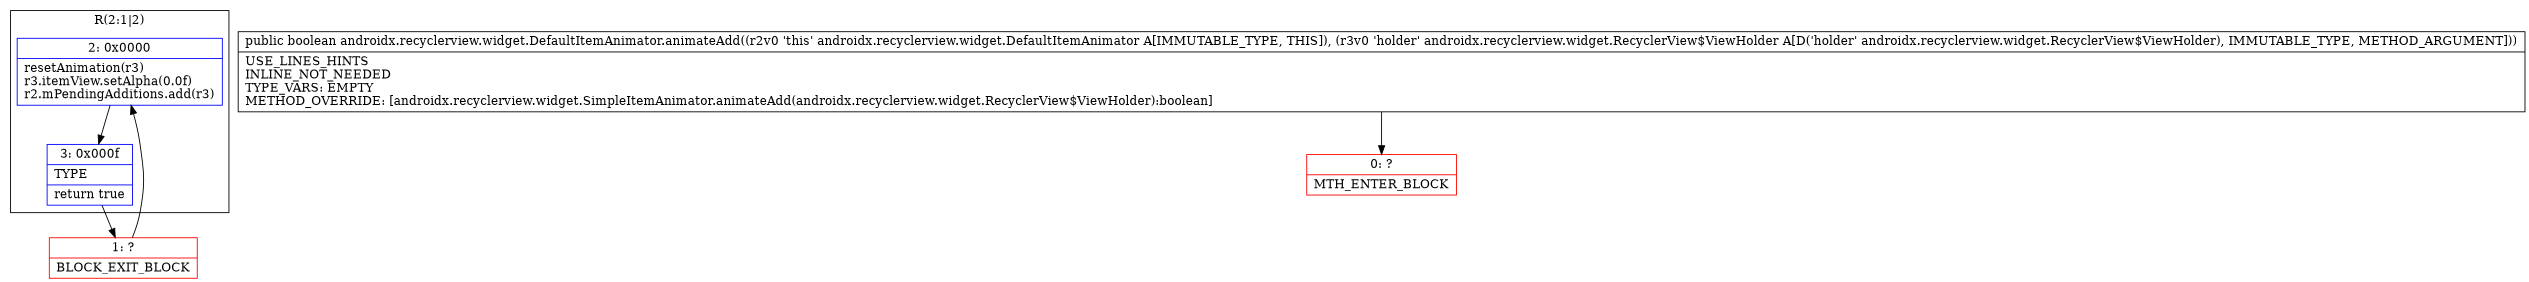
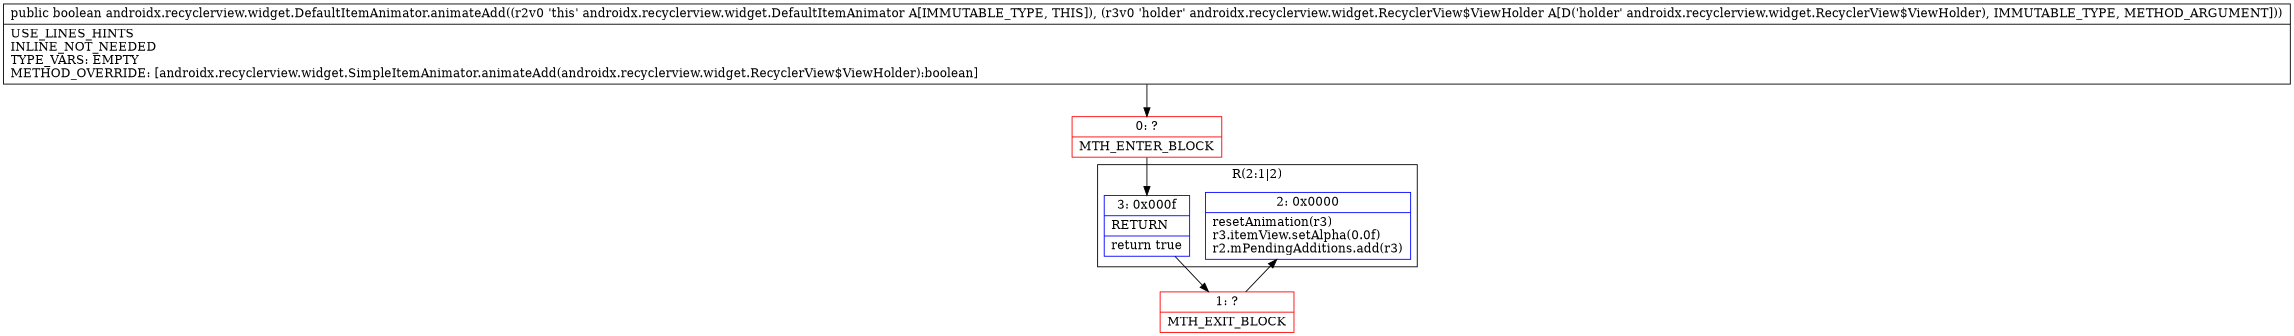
edge "2: 0x0000" -> "3: 0x000f": now "0: ?" -> "3: 0x000f"
node "3: 0x000f": text "TYPE" -> "RETURN"
node "1: ?": text "BLOCK_EXIT_BLOCK" -> "MTH_EXIT_BLOCK"
